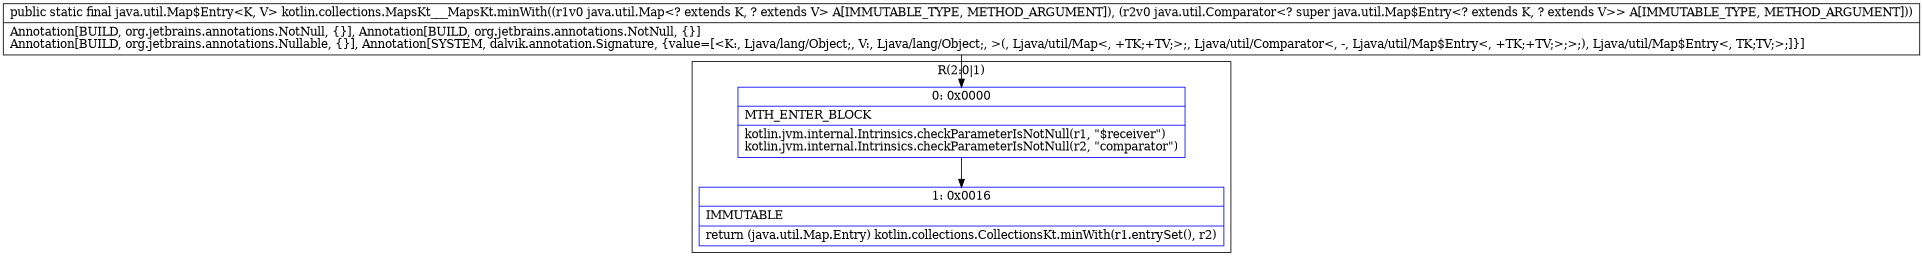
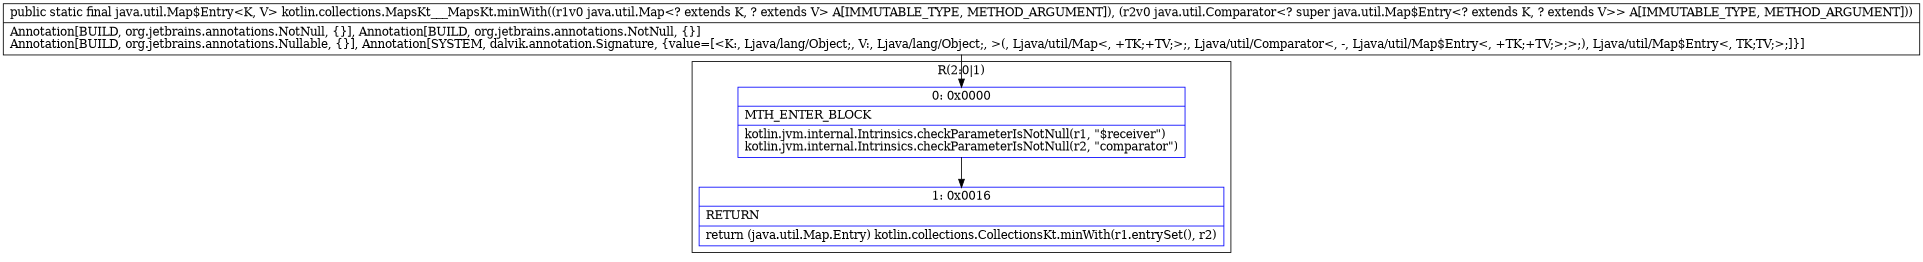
node "1: 0x0016": text "IMMUTABLE" -> "RETURN"
